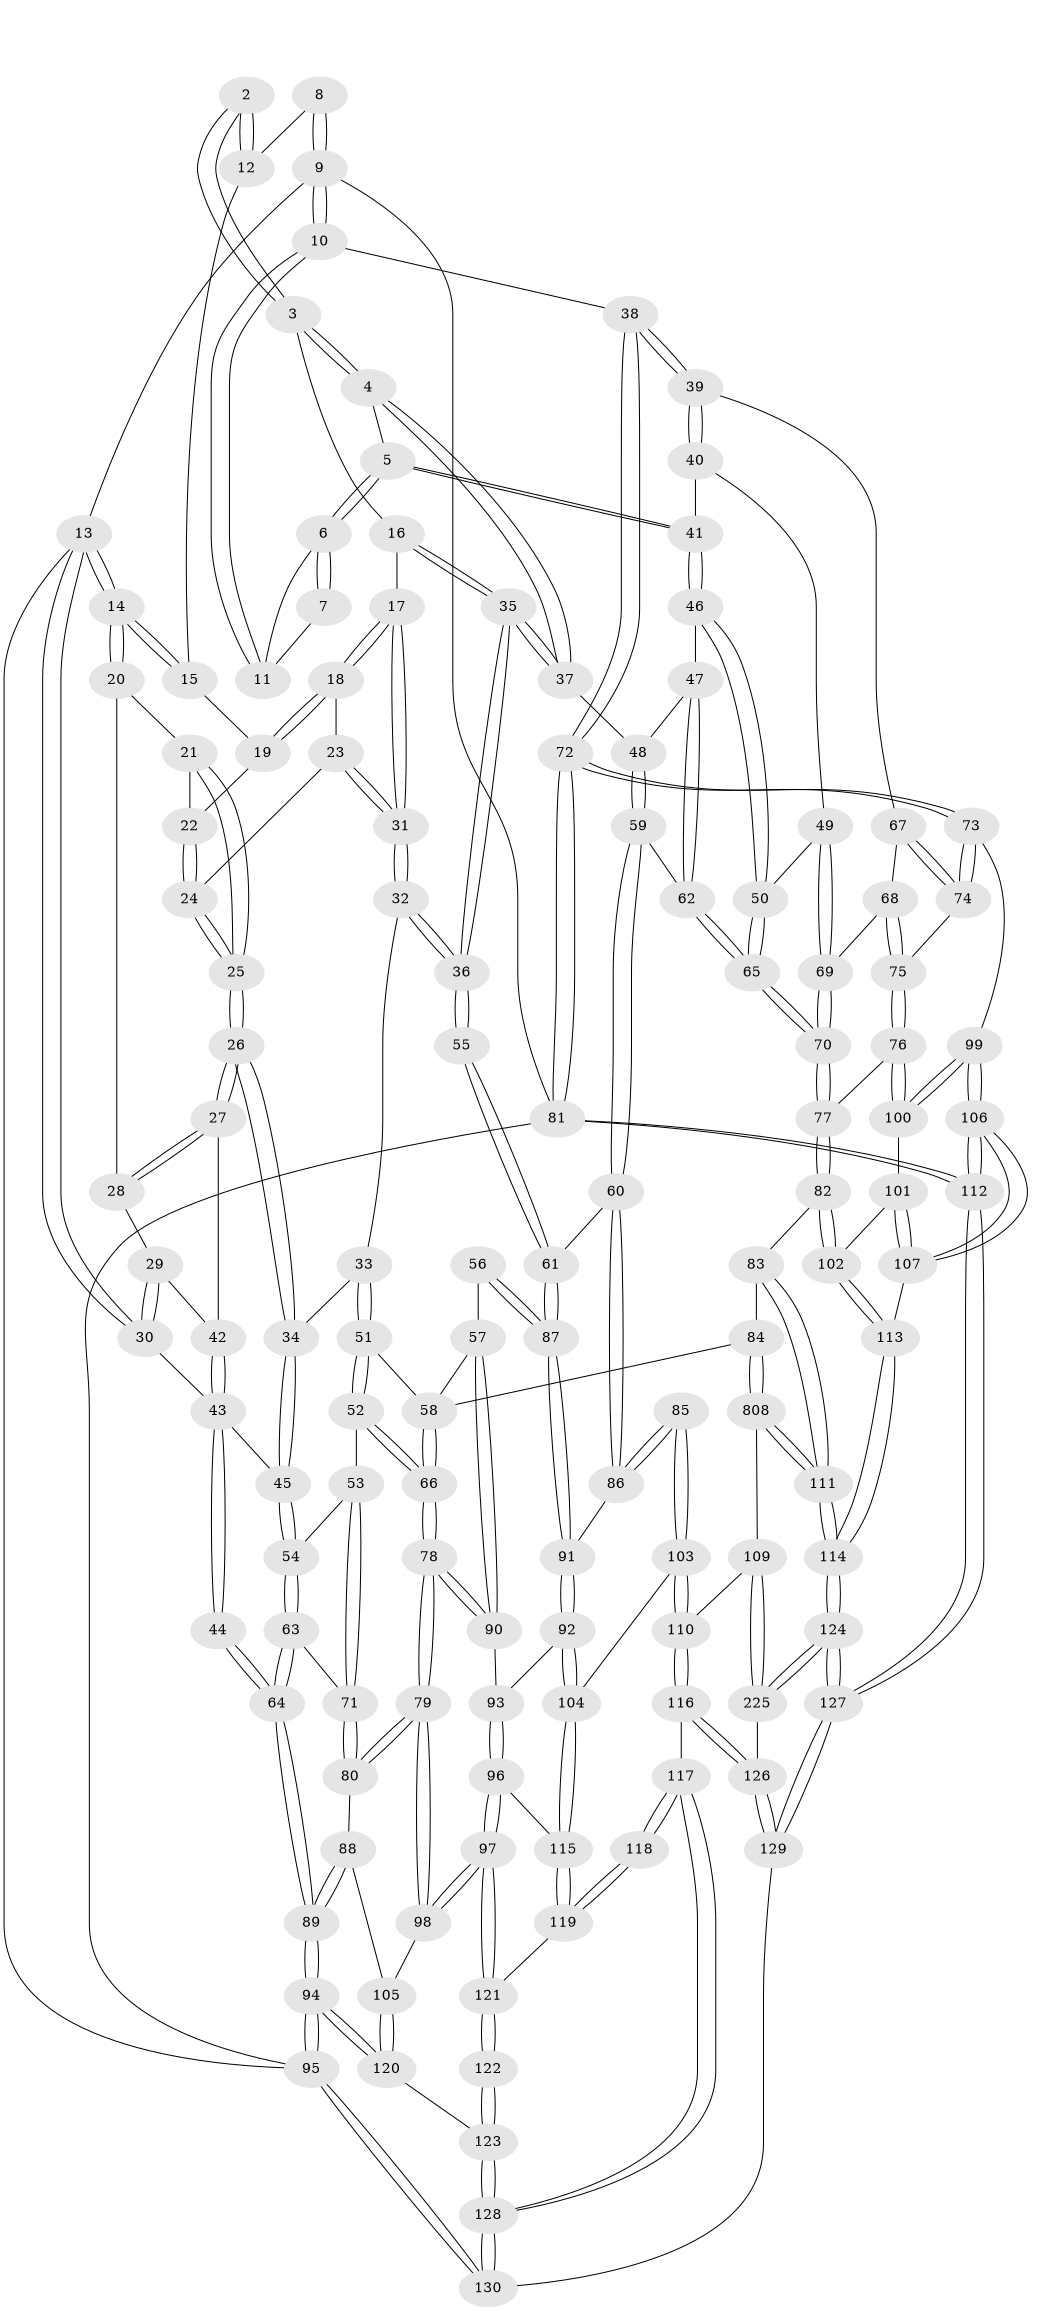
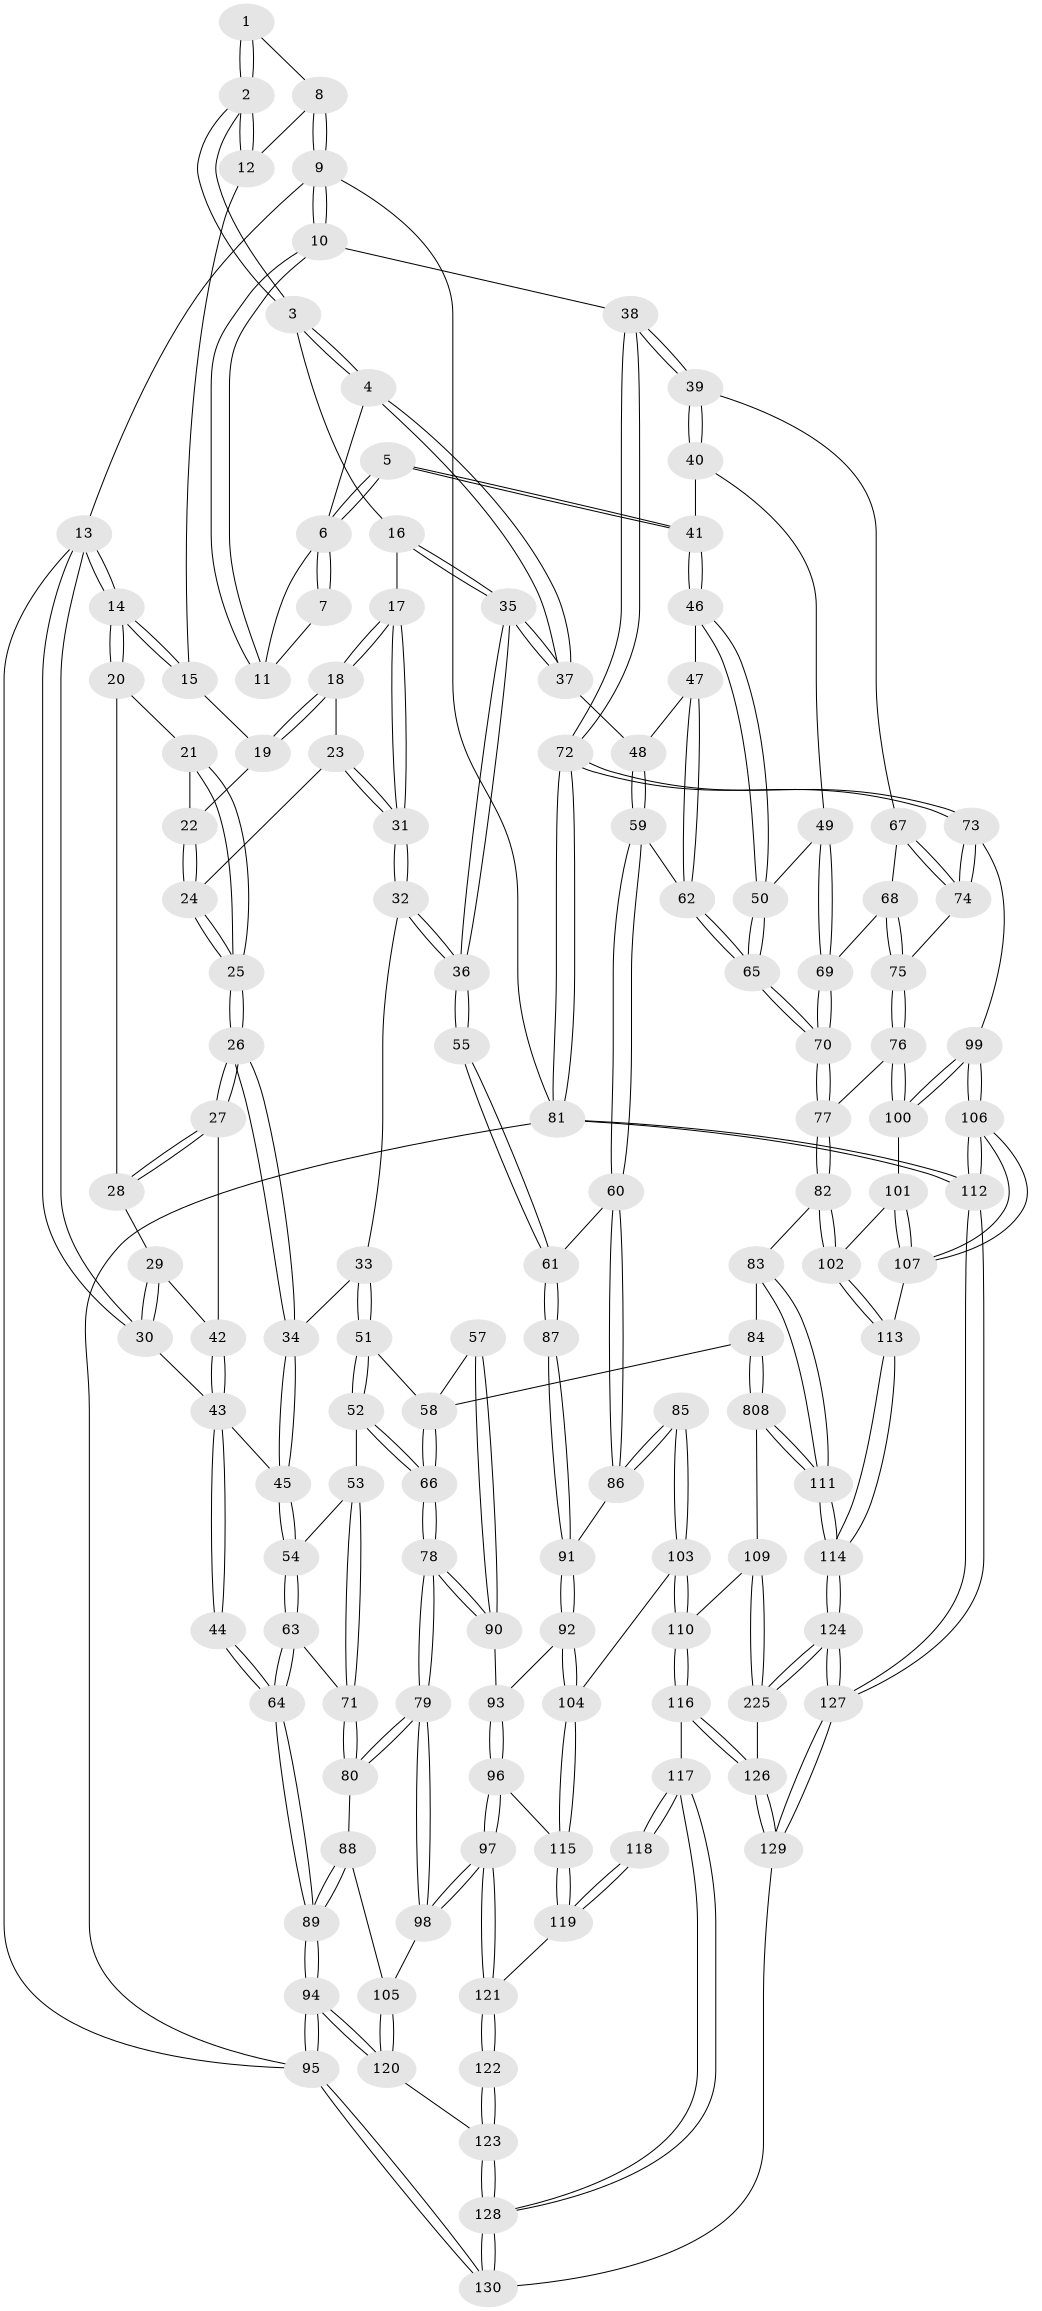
node "1": added
edge "4" -- "5": now "4" -- "6"
node "56": removed
